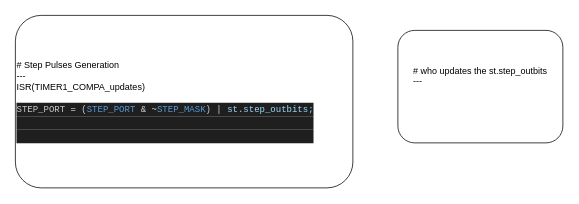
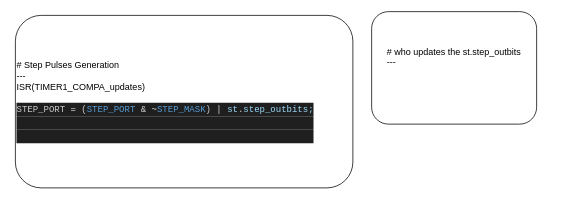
node "# who updates the st.step_outbits ---": moved (480, 87) -> (454, 68)
